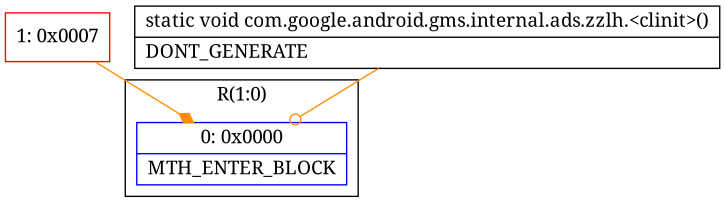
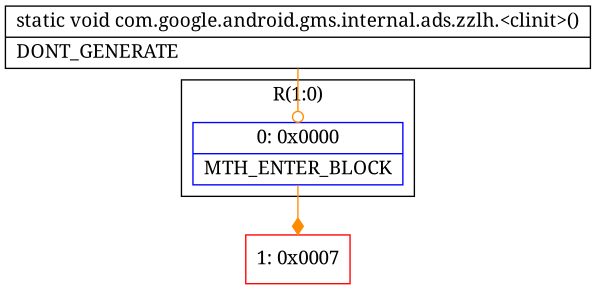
edge "1: 0x0007" -> "0: 0x0000": reversed
